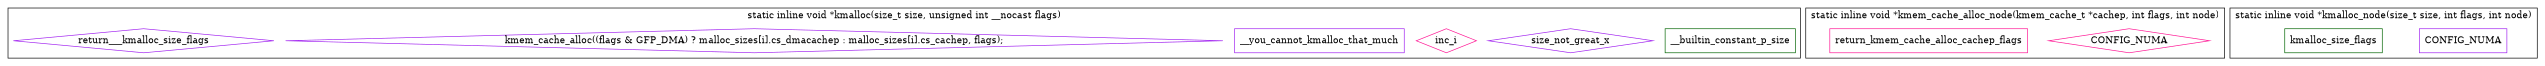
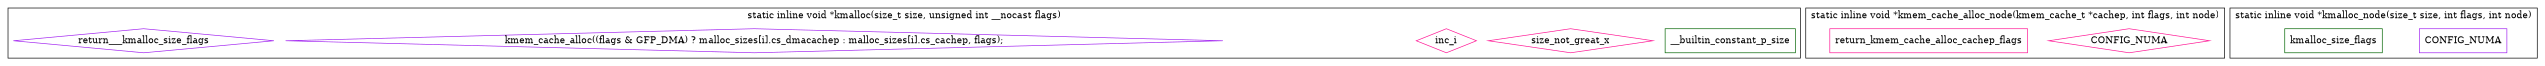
node "__you_cannot_kmalloc_that_much": removed
node "size_not_great_x": color purple -> deeppink
